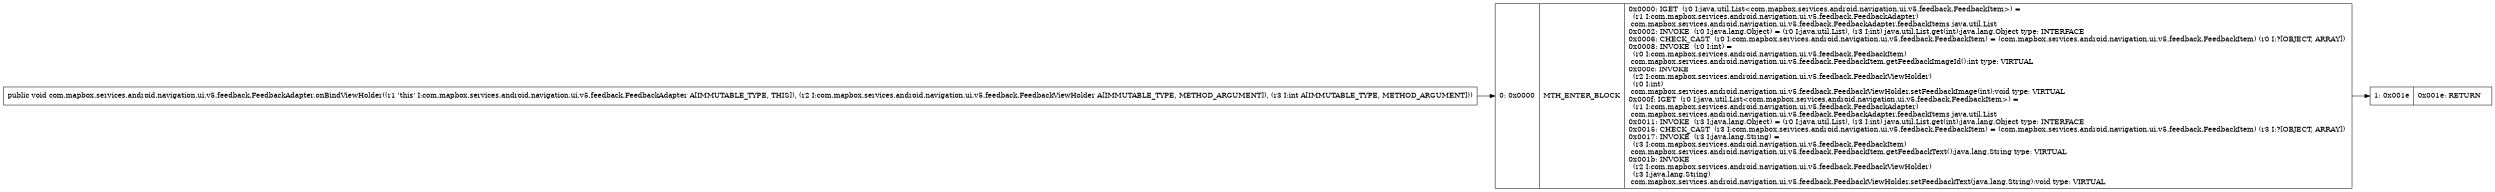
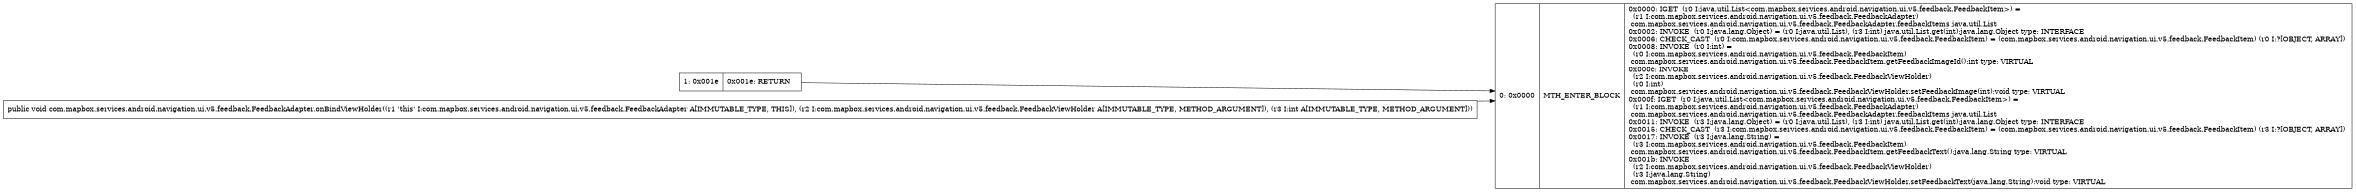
edge "0: 0x0000" -> "1: 0x001e": reversed
